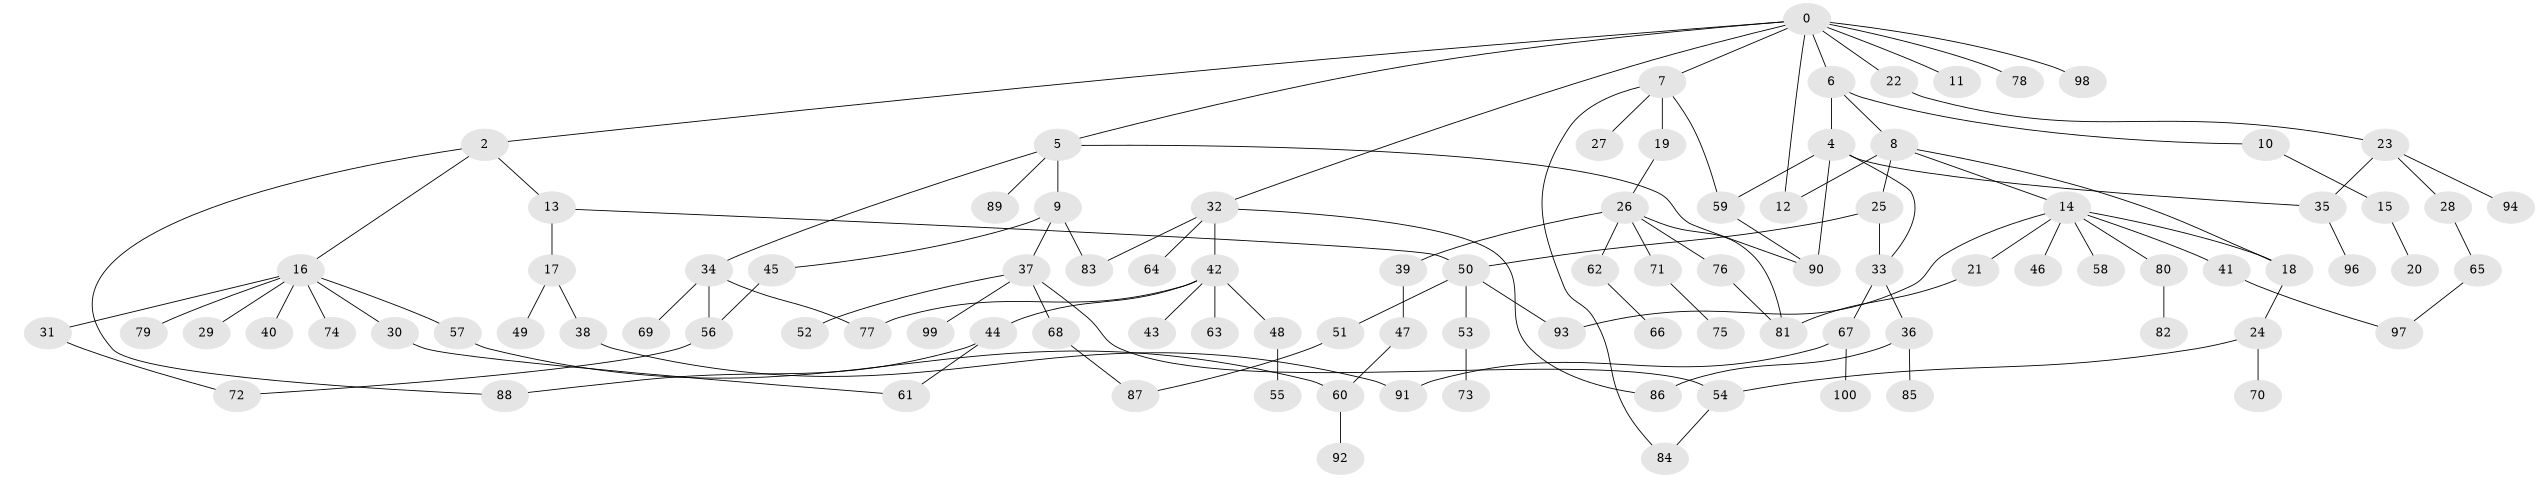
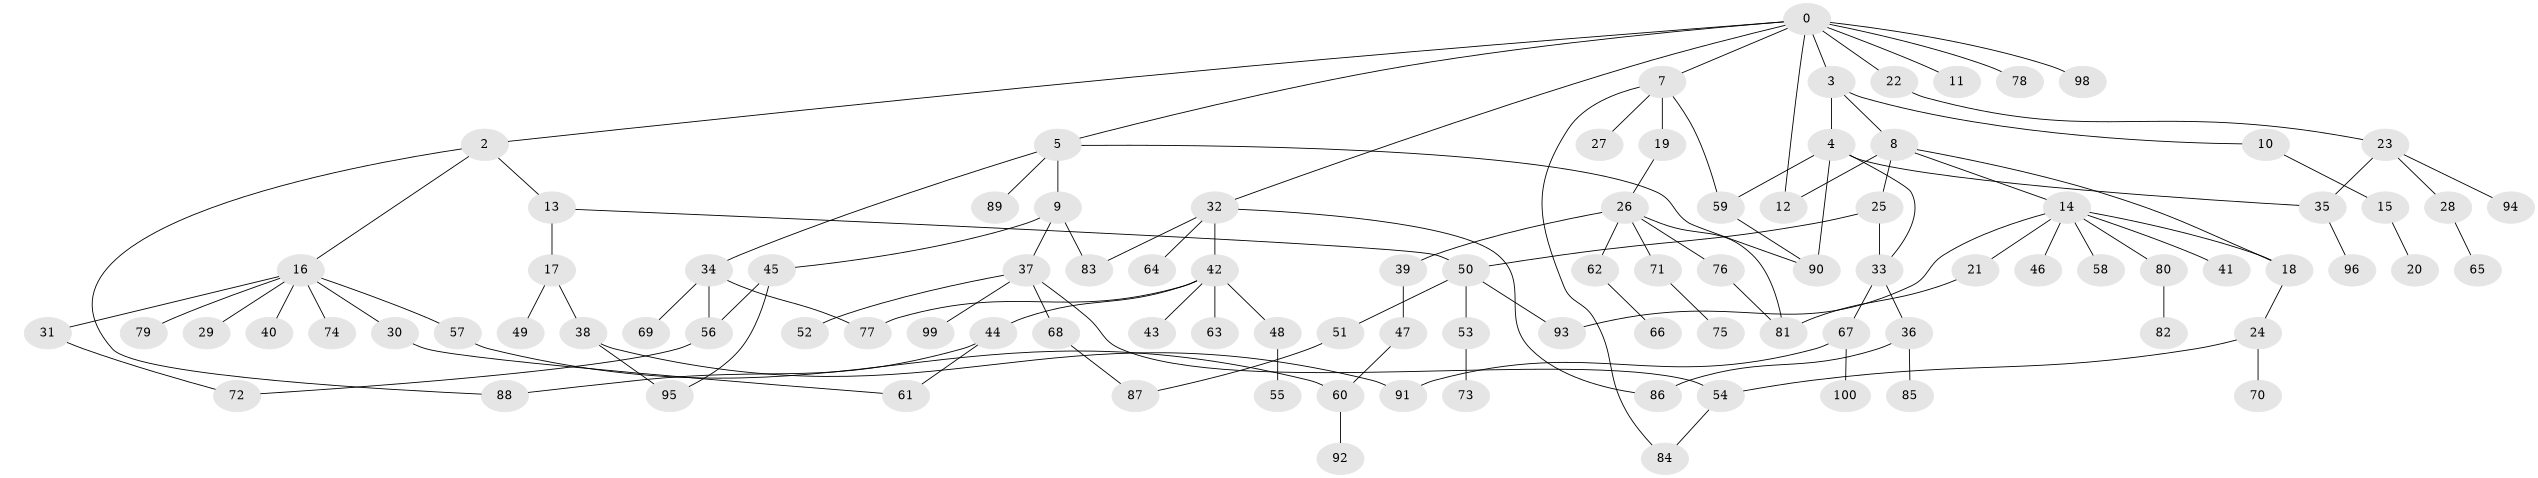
node "6": label "6" -> "3"
node "97": removed
node "95": added
